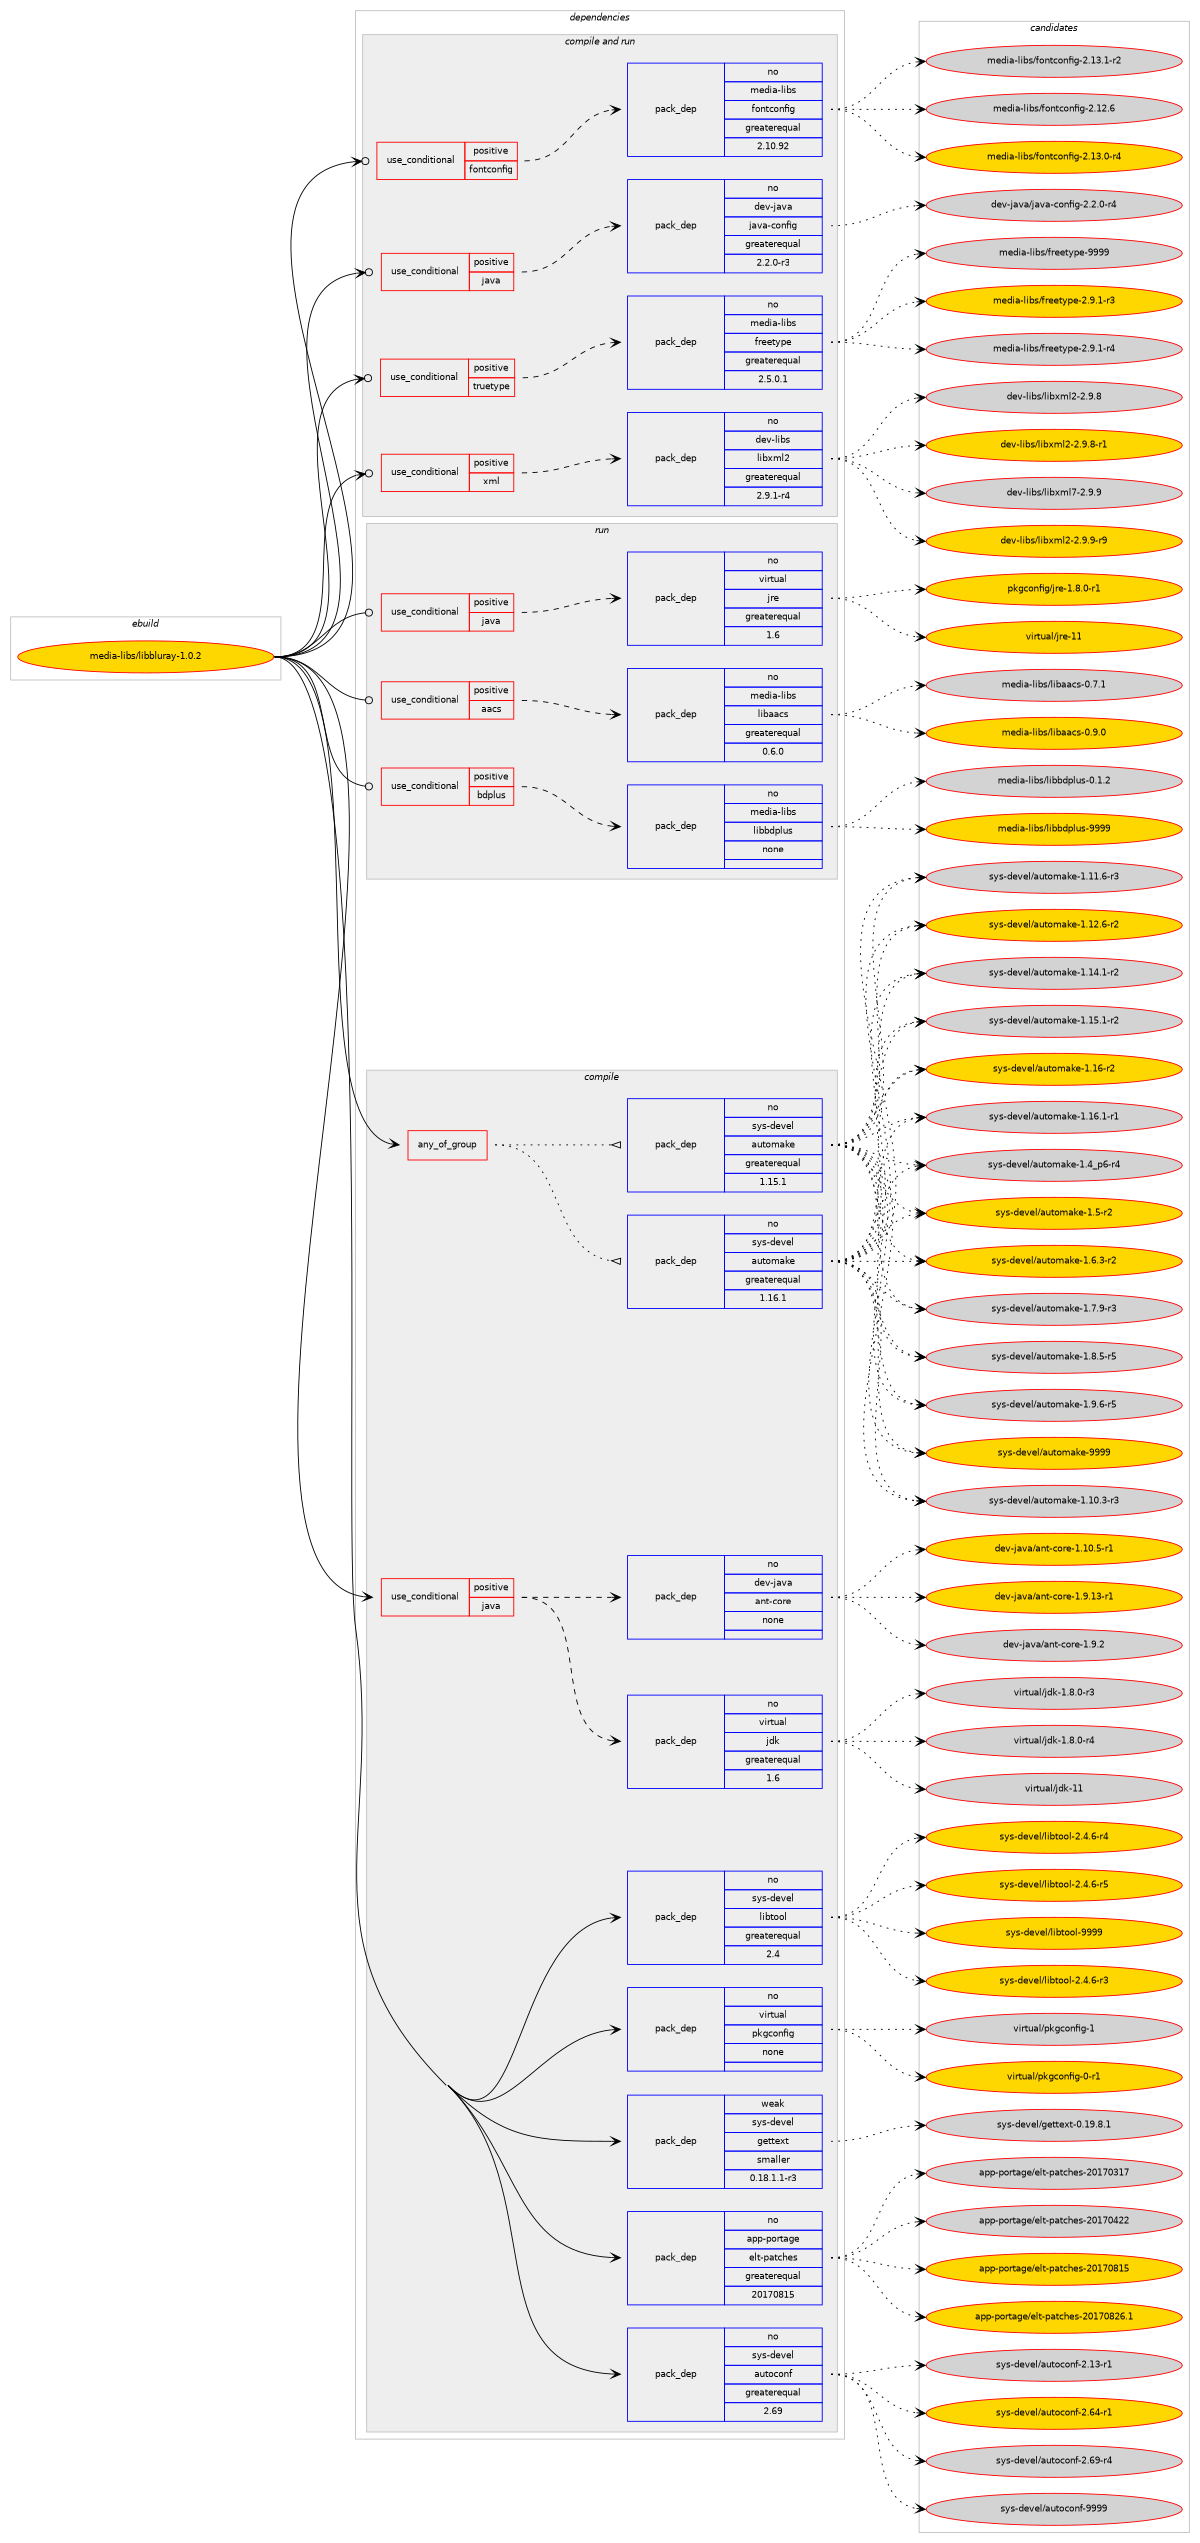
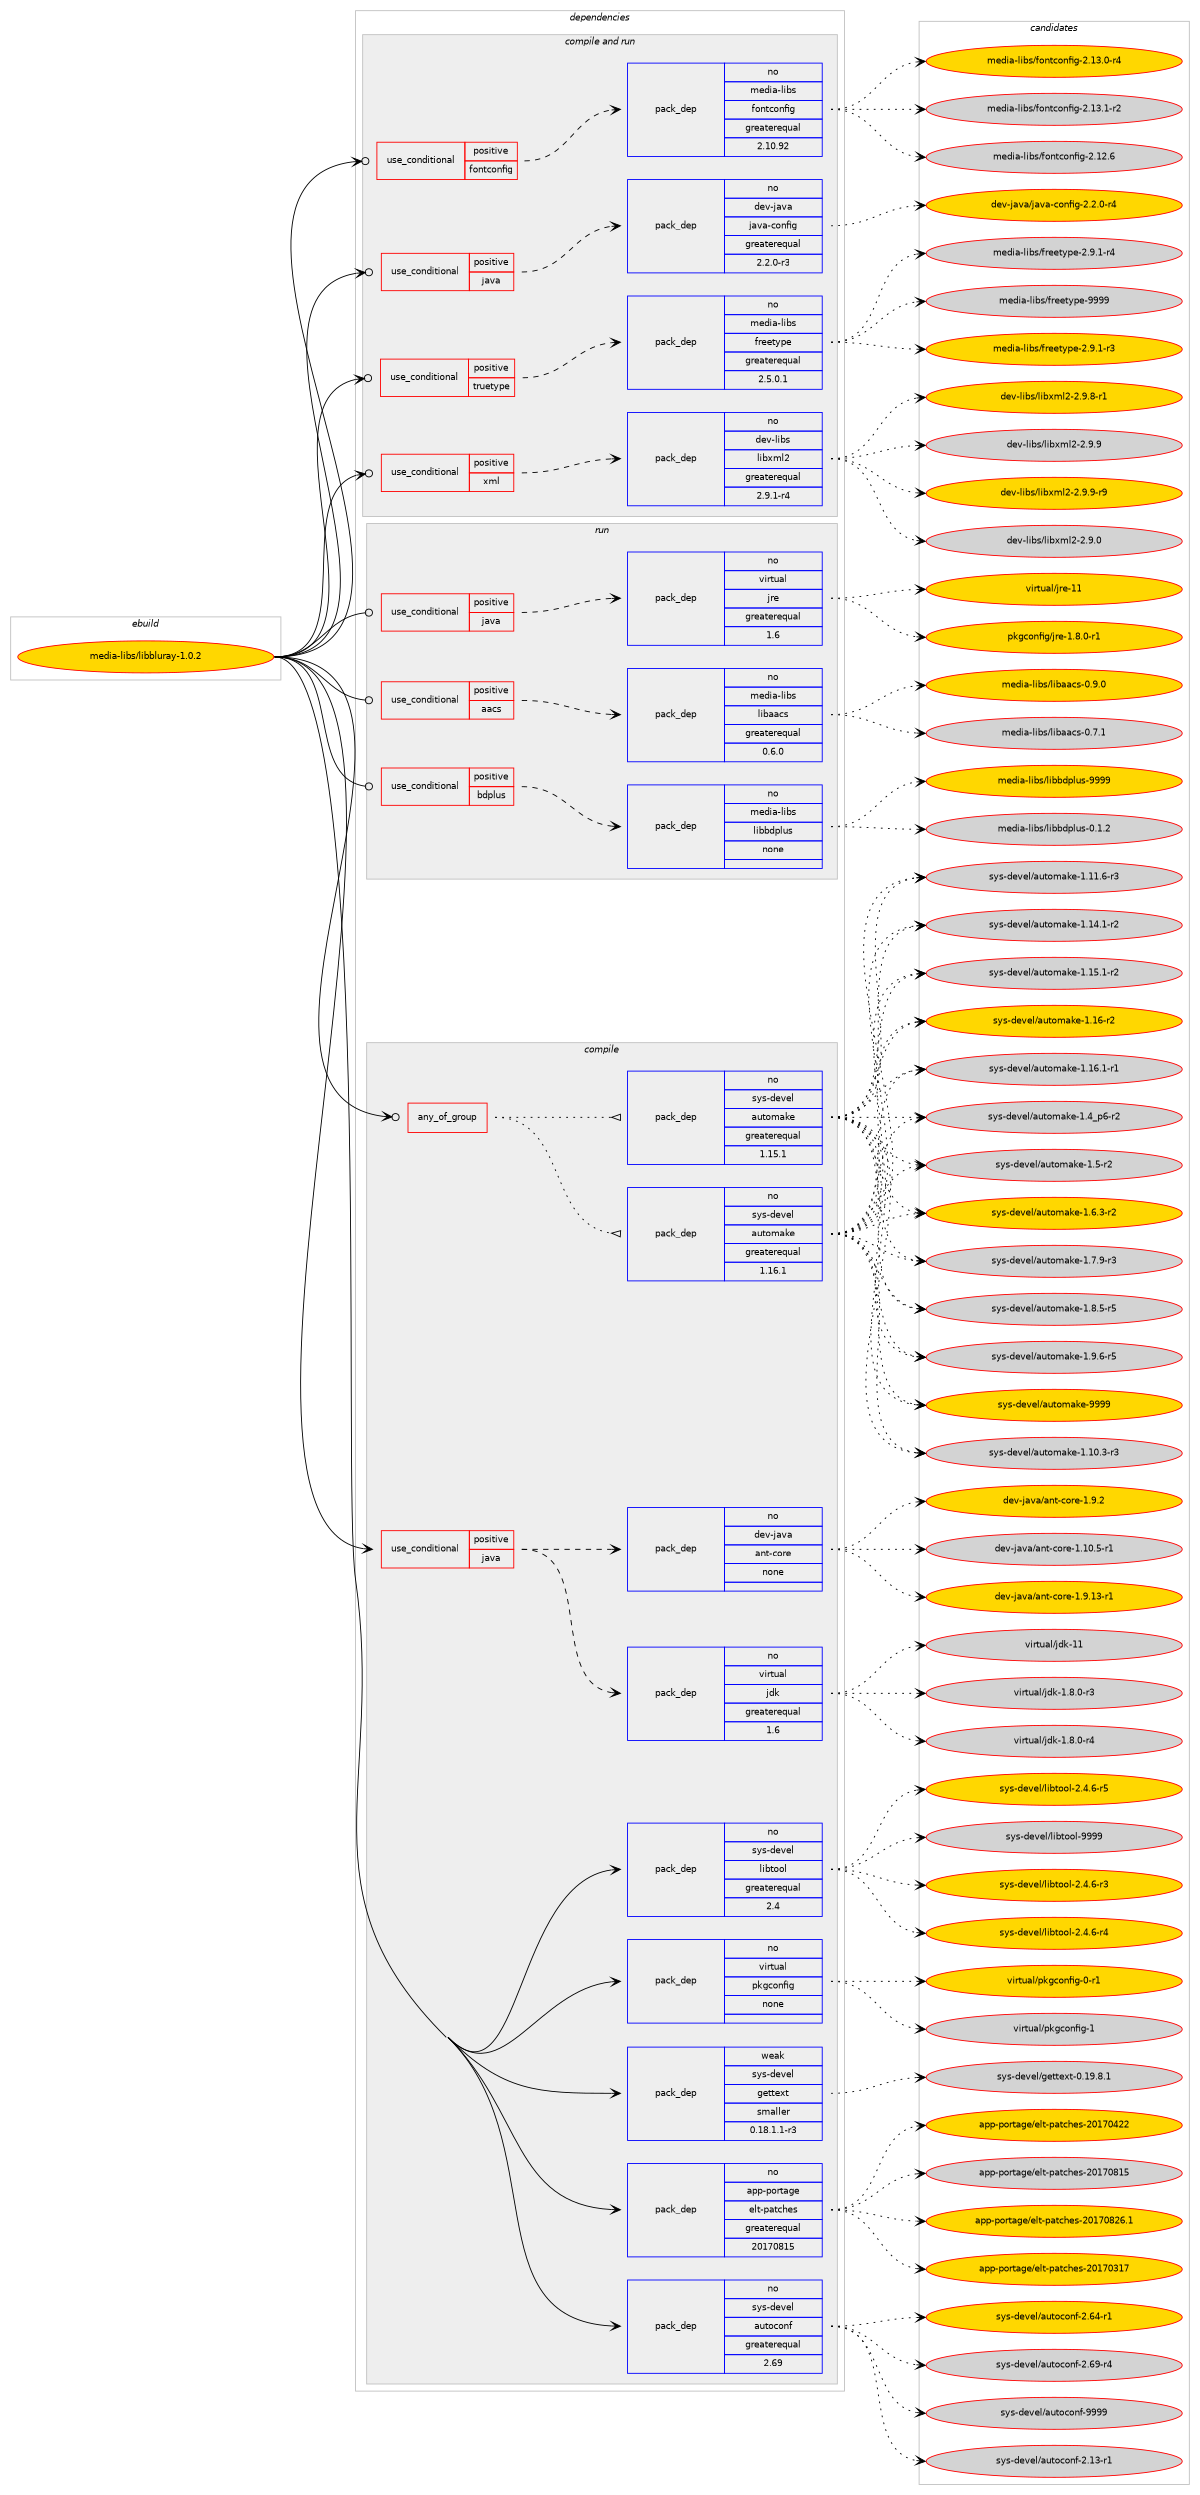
node "dev-java/java-config-2.2.0-r4": fillcolor lightgrey -> gold
node "dev-libs/libxml2-2.9.8": label "dev-libs/libxml2-2.9.8" -> "dev-libs/libxml2-2.9.0"
node "dev-libs/libxml7-2.9.9": label "dev-libs/libxml7-2.9.9" -> "dev-libs/libxml2-2.9.9"
edge "media-libs/libbluray-1.0.2" -> "any_of_group": arrowhead vee -> odotvee
node "sys-devel/automake-1.12.6-r2": removed
node "sys-devel/automake-1.4_p6-r4": label "sys-devel/automake-1.4_p6-r4" -> "sys-devel/automake-1.4_p6-r2"
node "sys-devel/automake-1.5-r2": fillcolor gold -> lightgrey
node "dev-java/ant-core-1.10.5-r1": fillcolor gold -> lightgrey
node "dev-java/ant-core-1.9.2": fillcolor lightgrey -> gold
node "sys-devel/libtool-9999": fillcolor gold -> lightgrey
node "app-portage/elt-patches-20170317": fillcolor lightgrey -> gold
node "app-portage/elt-patches-20170422": fillcolor lightgrey -> gold
node "app-portage/elt-patches-20170815": fillcolor gold -> lightgrey
